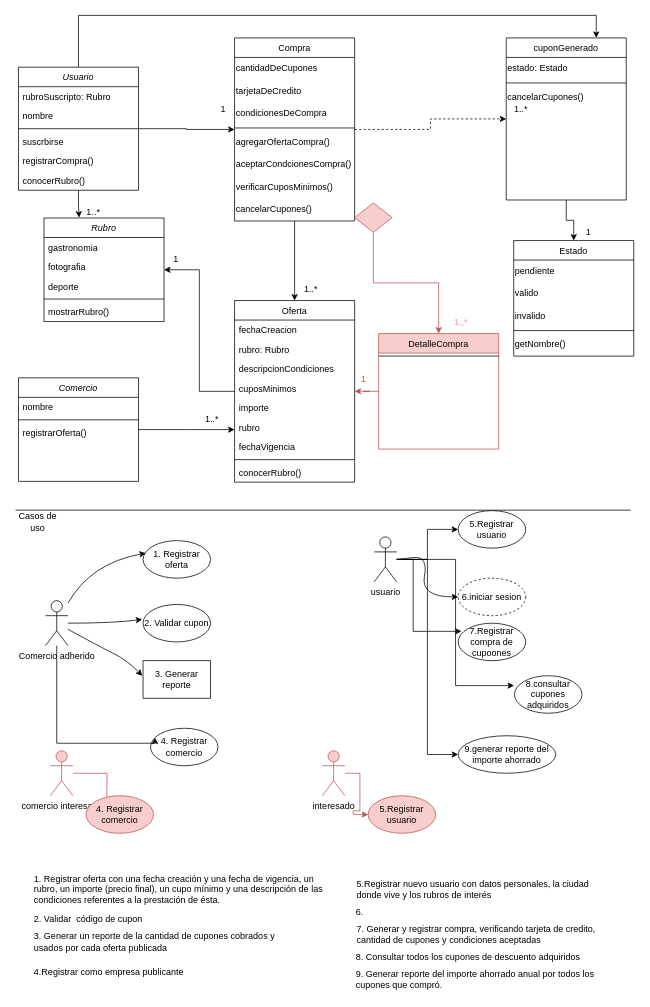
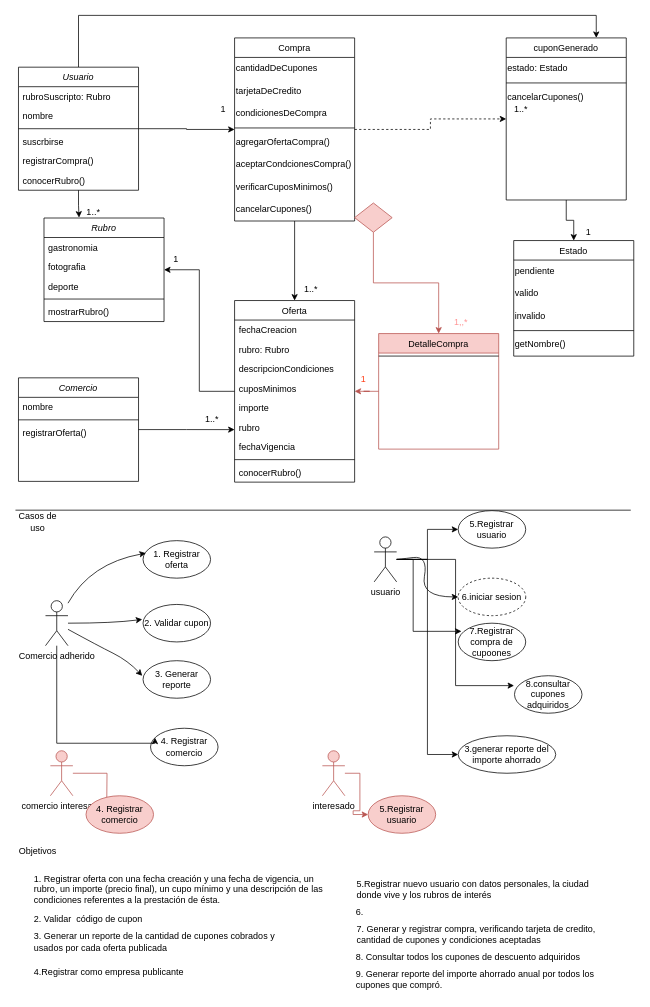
node "3. Generar reporte": shape rectangle -> ellipse
node "9.generar reporte del importe ahorrado": label "9.generar reporte del importe ahorrado" -> "3.generar reporte del importe ahorrado"
node "Objetivos": added
